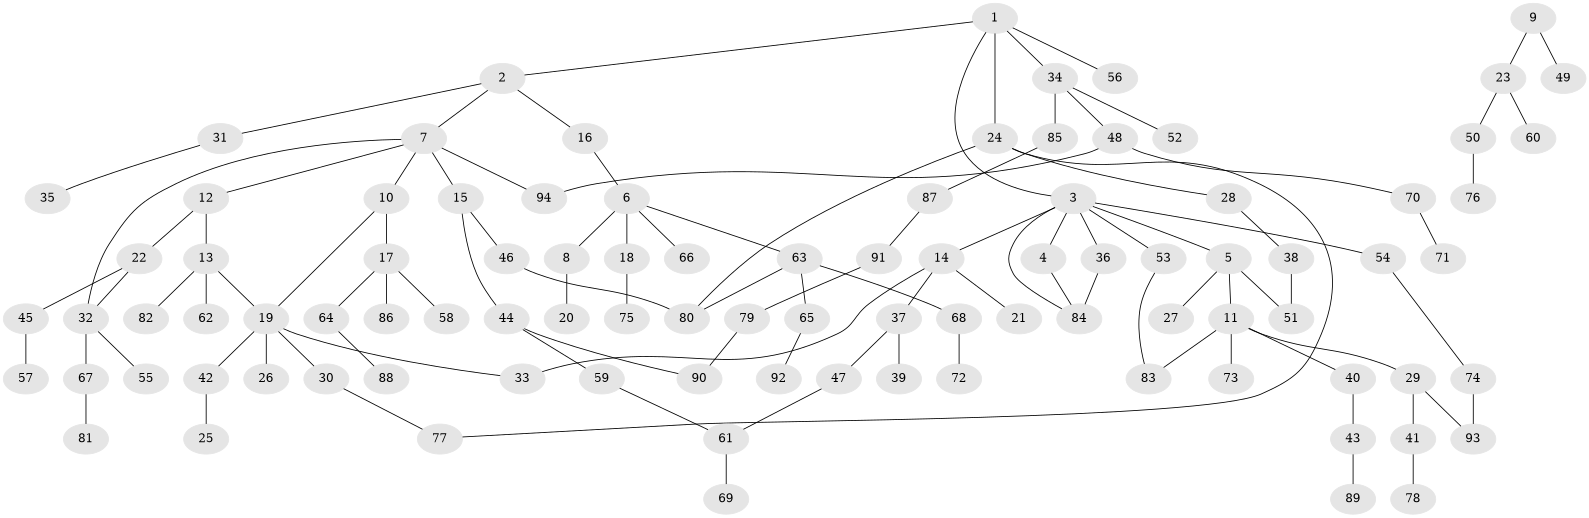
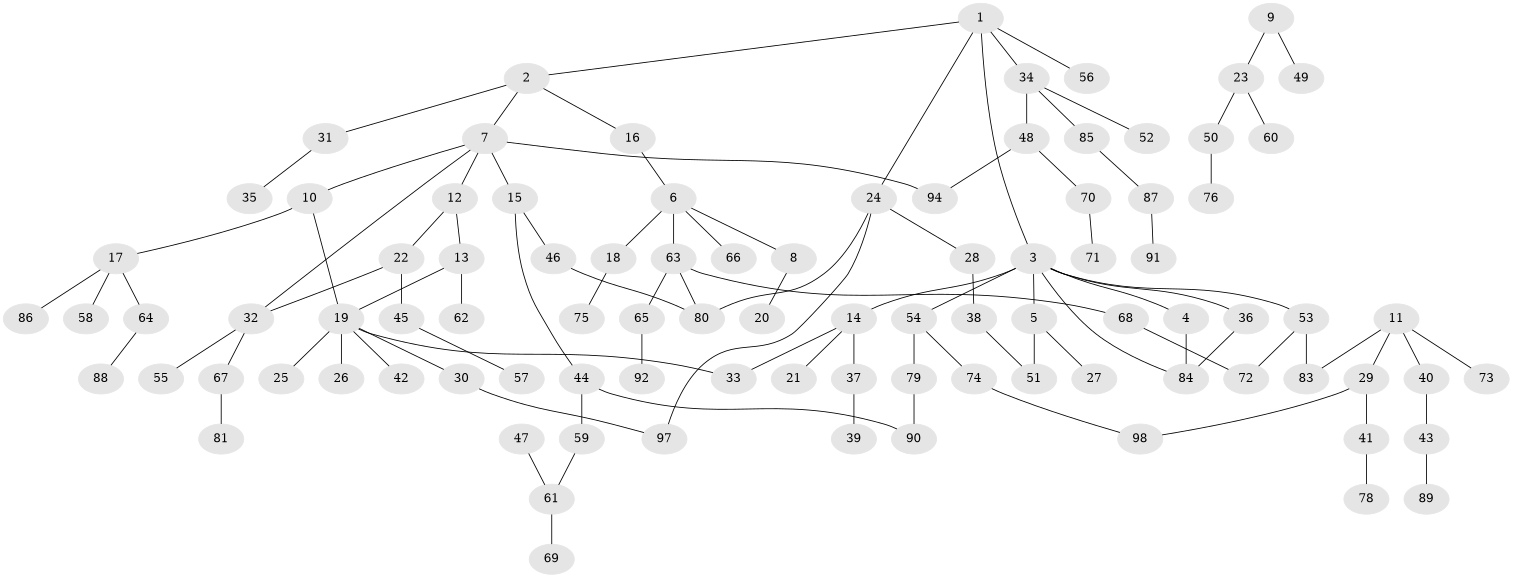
edge "91" -- "79": now "54" -- "79"
edge "5" -- "11": removed
node "82": removed
edge "37" -- "47": removed
edge "53" -- "72": added
edge "42" -- "25": now "19" -- "25"
node "77": label "77" -> "97"
node "93": label "93" -> "98"
